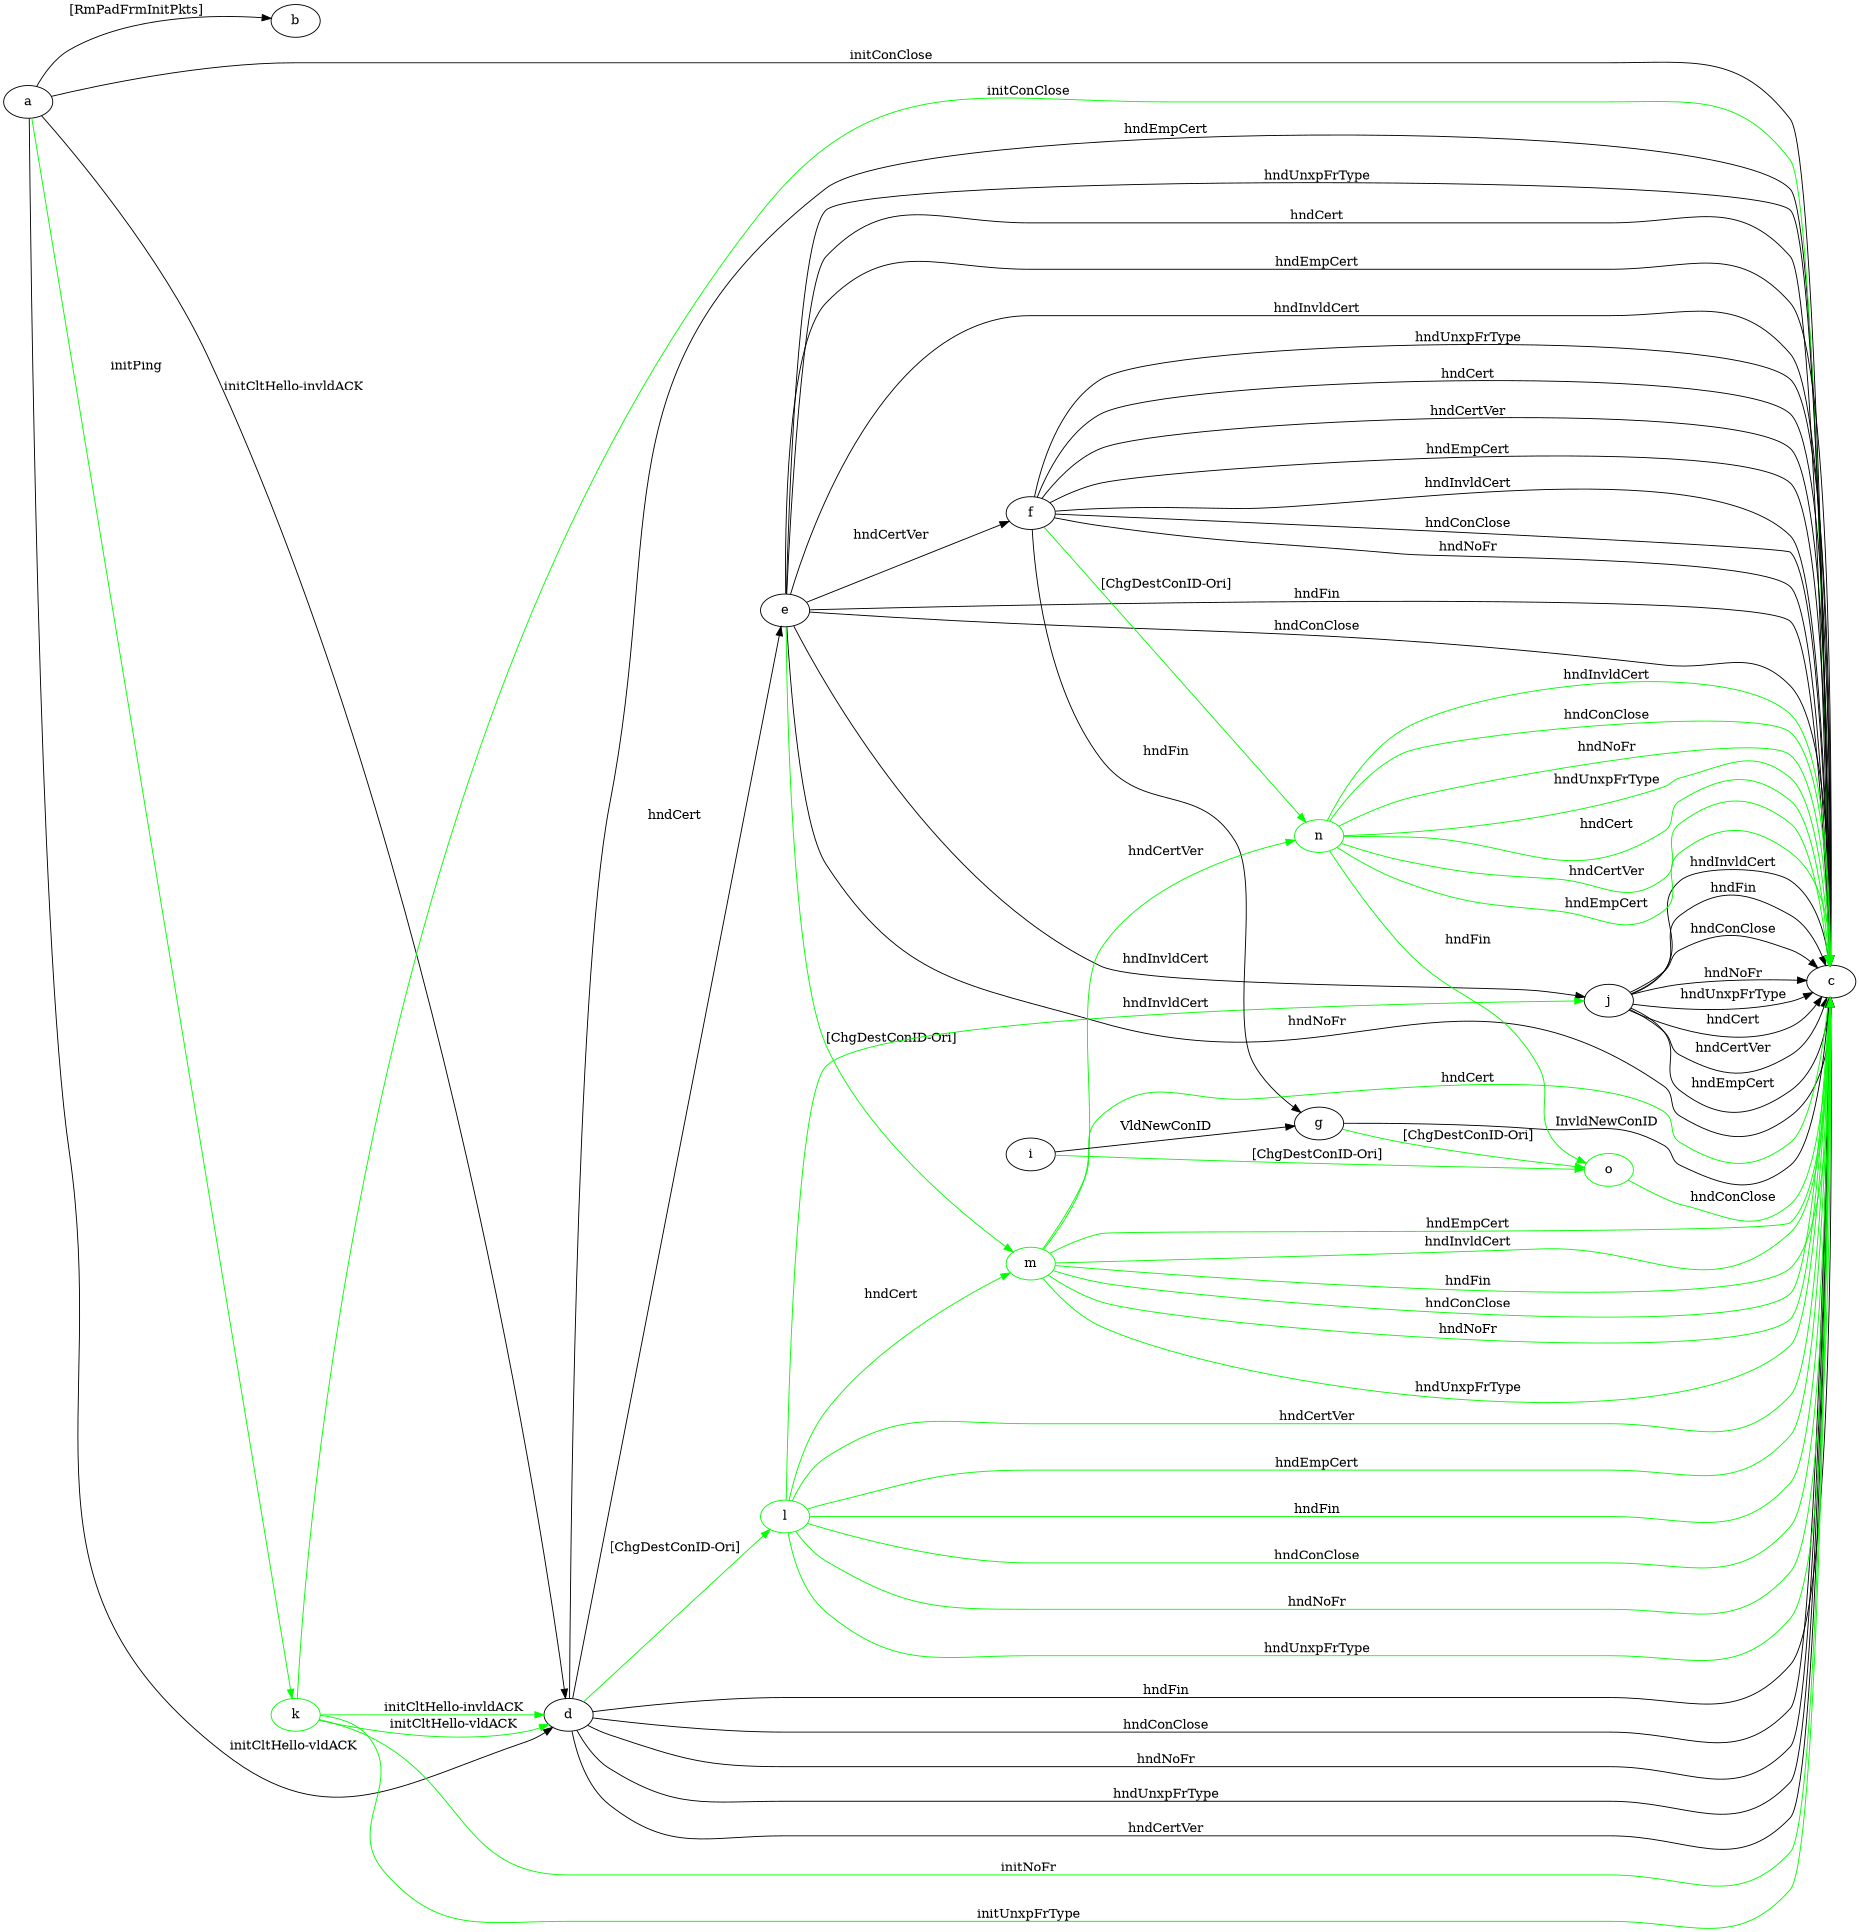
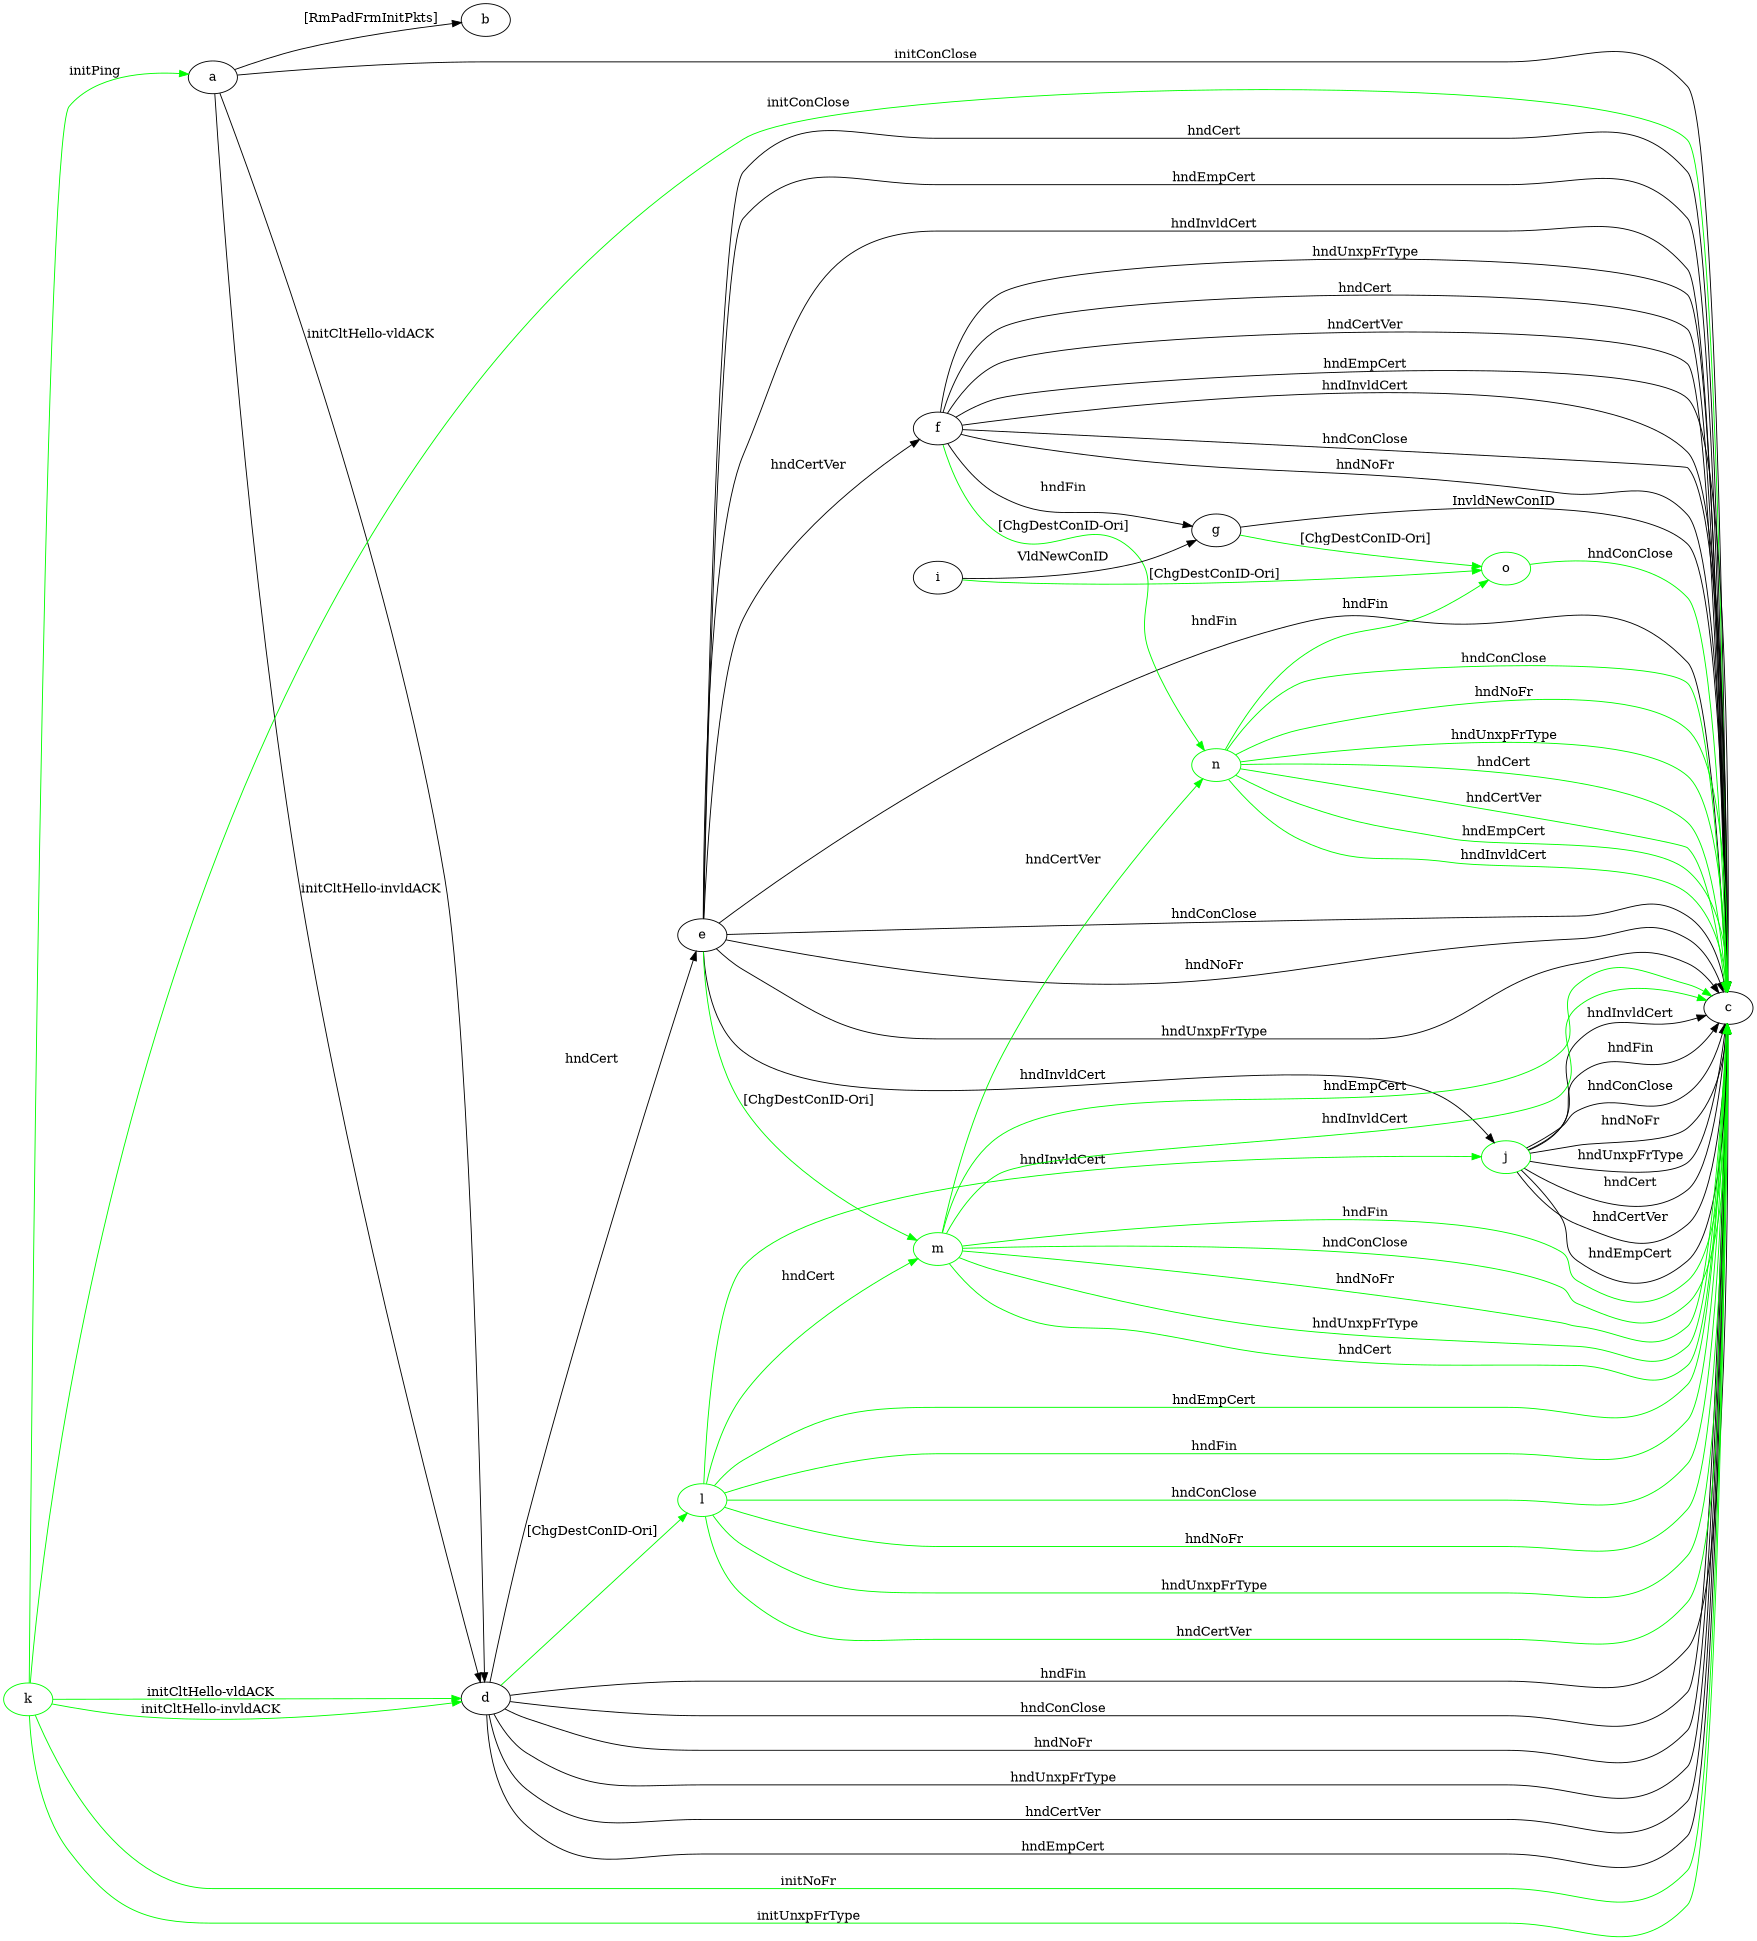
edge "a" -> "k": reversed
node "j": color black -> green
